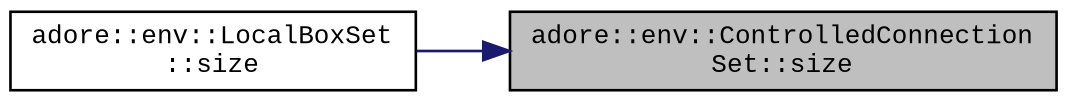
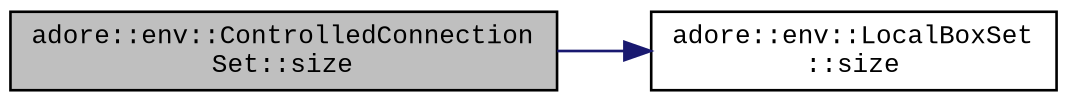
edge "adore::env::LocalBoxSet ::size" -> "adore::env::ControlledConnection Set::size": reversed
